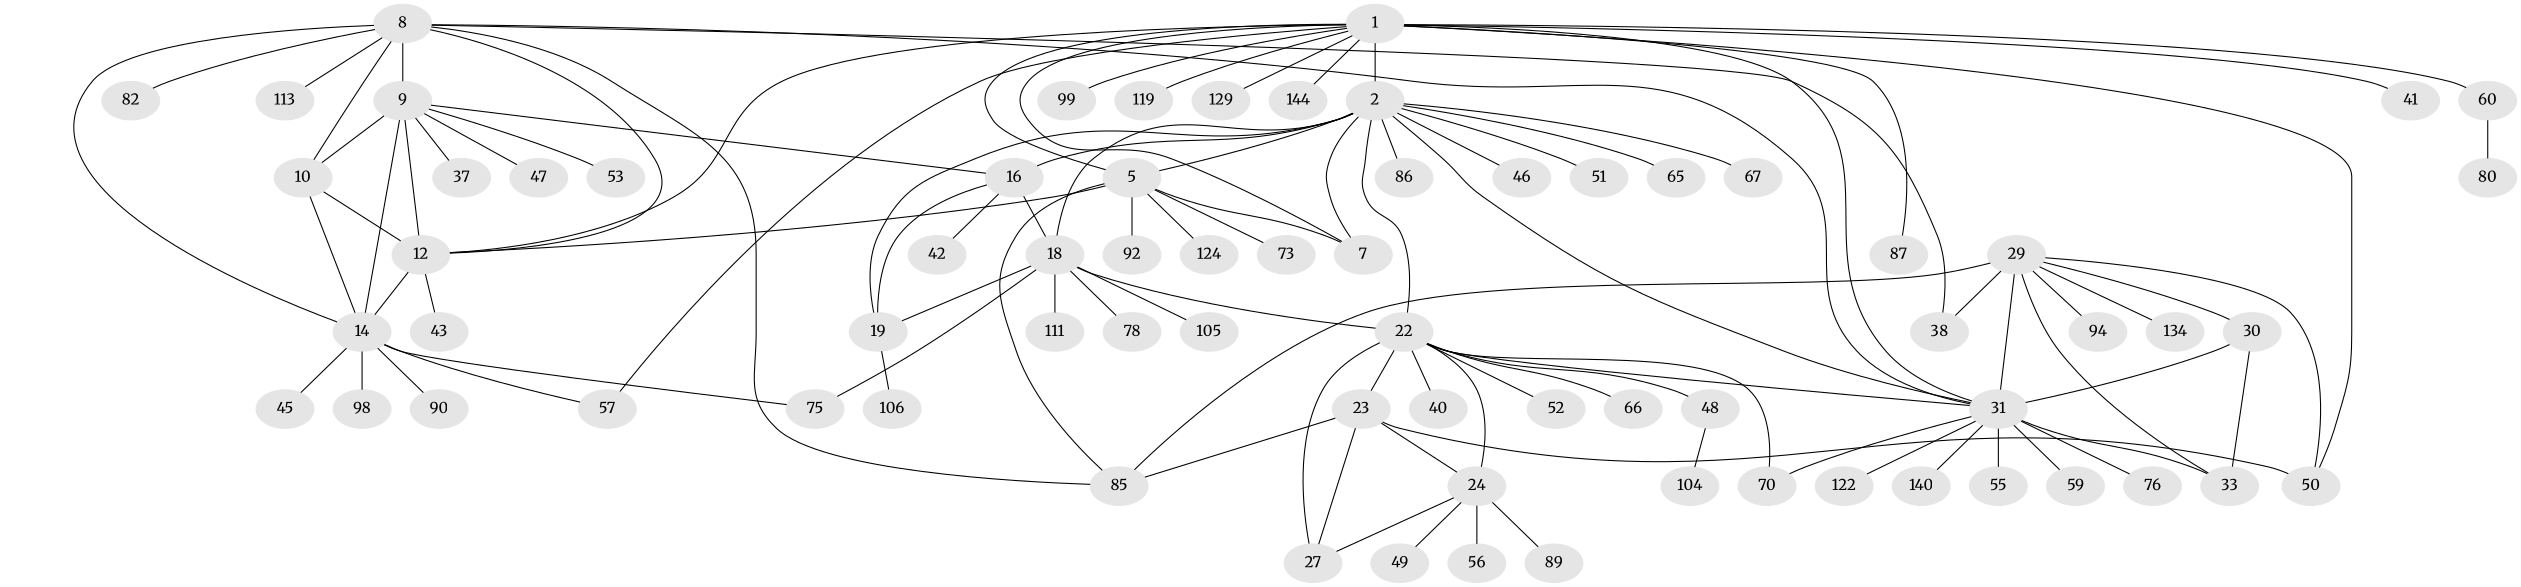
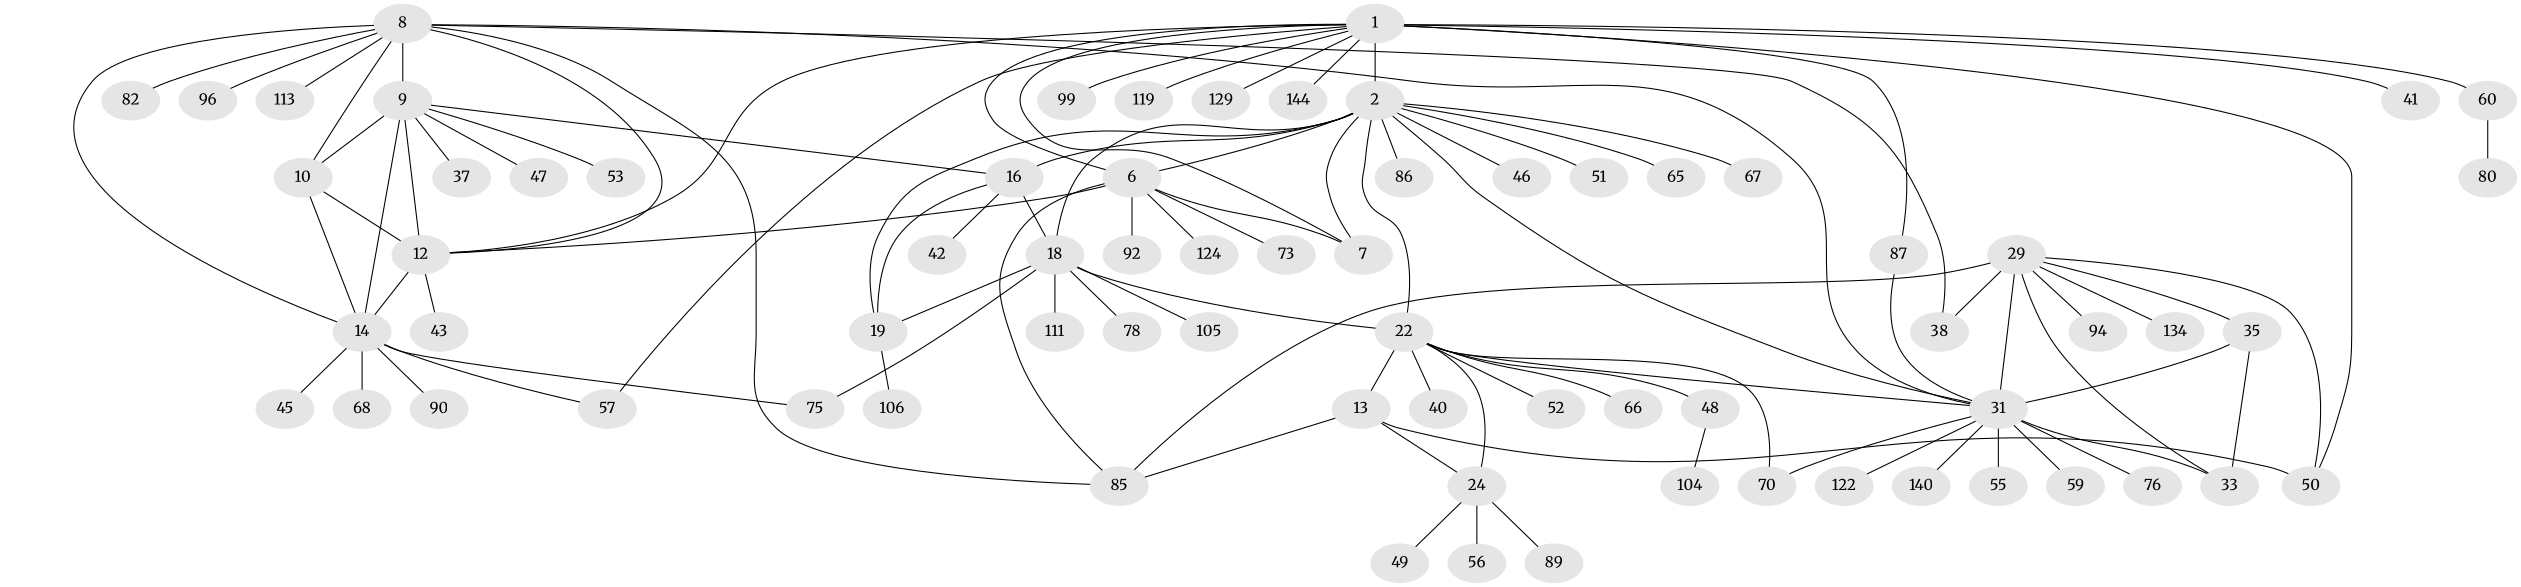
edge "1" -- "31": now "87" -- "31"
node "96": added
node "5": label "5" -> "6"
node "30": label "30" -> "35"
node "98": label "98" -> "68"
node "23": label "23" -> "13"
node "27": removed
